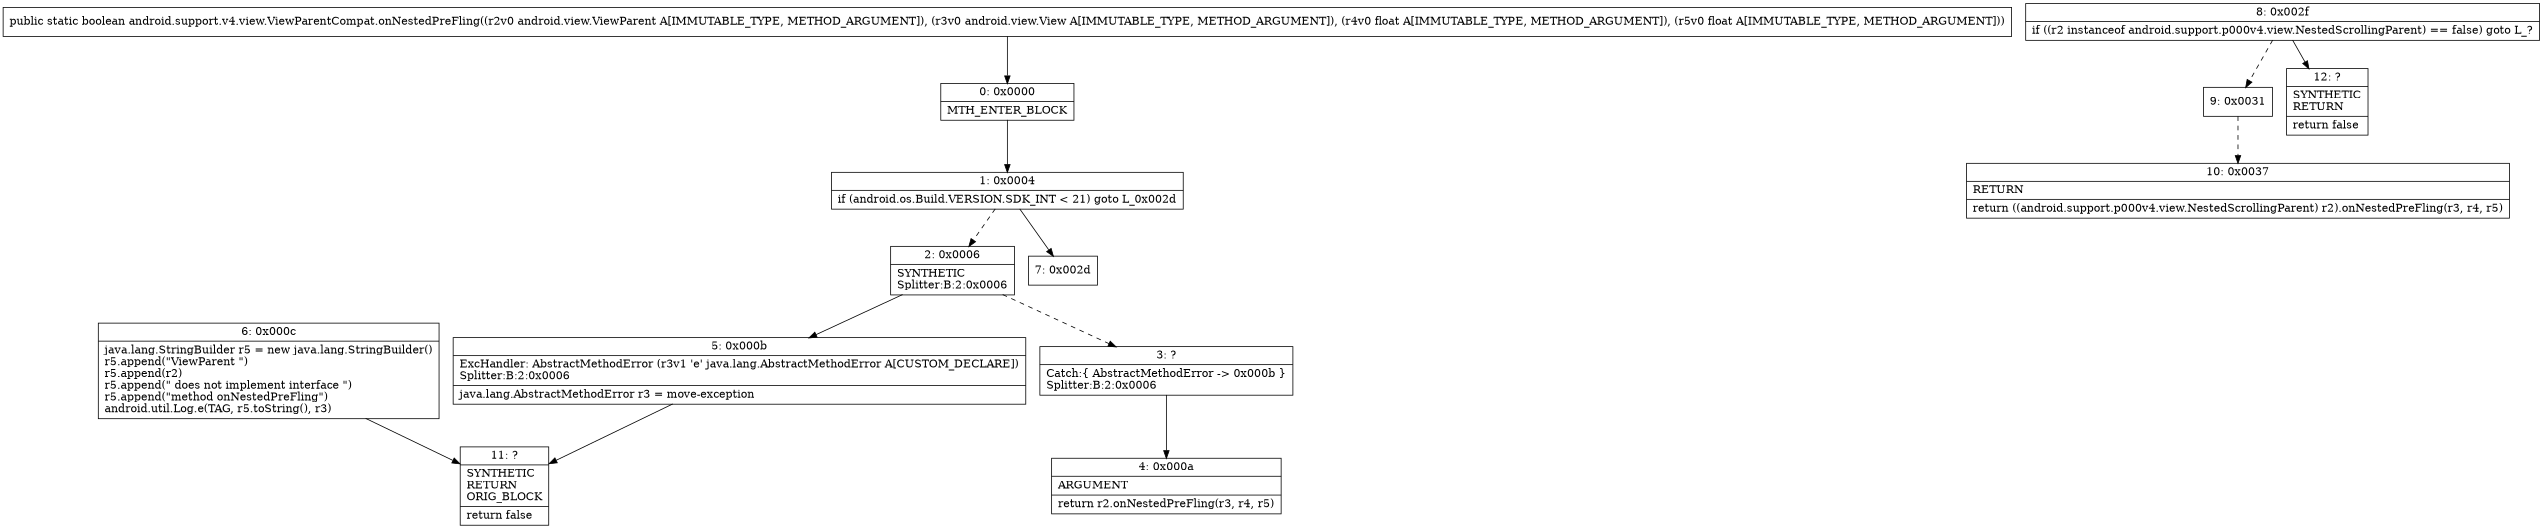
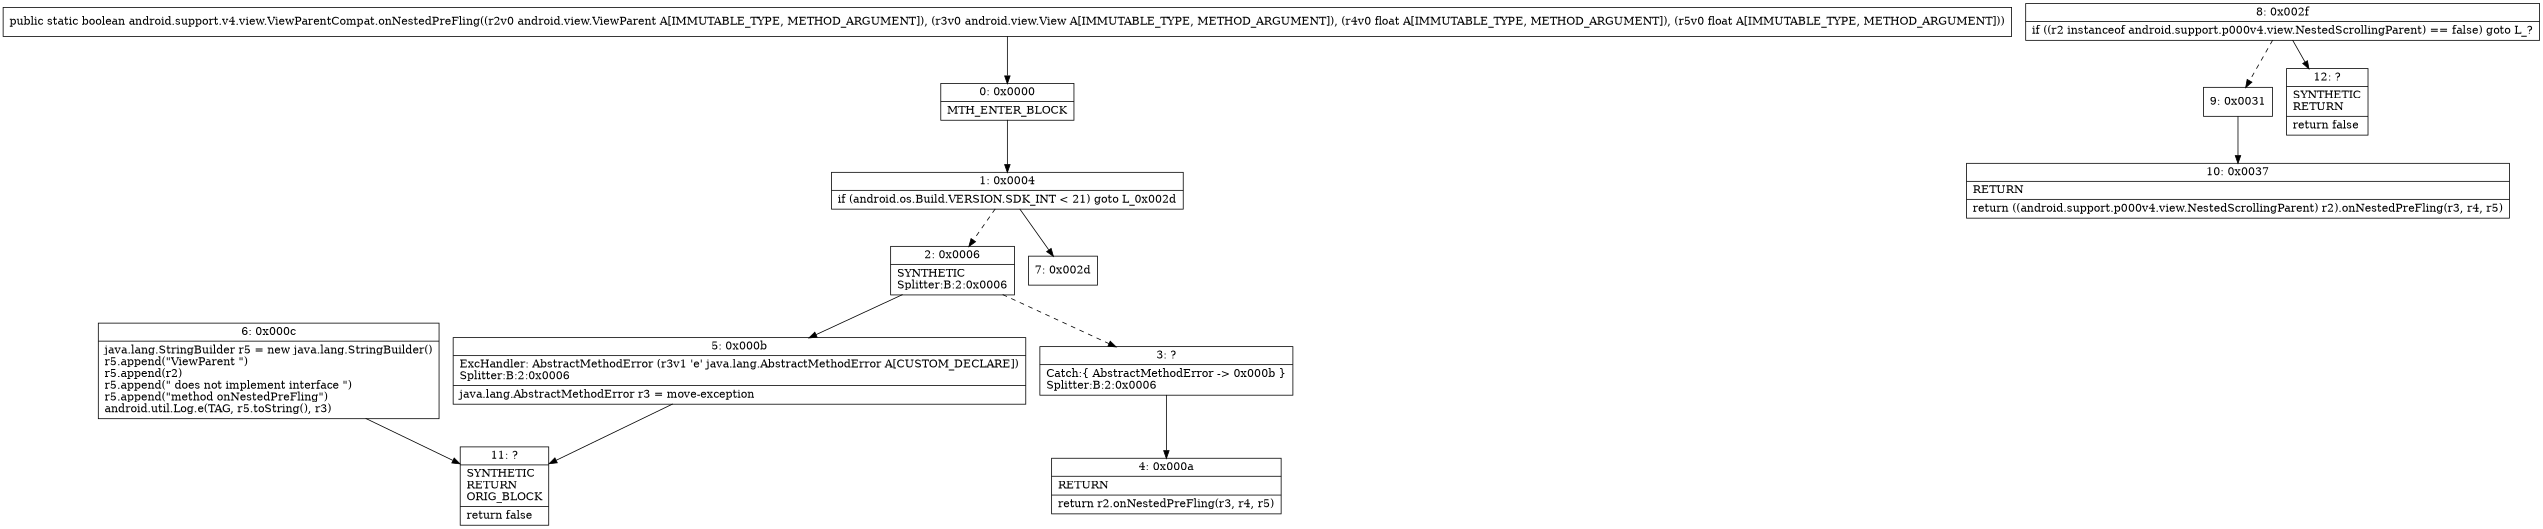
edge "9: 0x0031" -> "10: 0x0037": style dashed -> solid
node "4: 0x000a": text "ARGUMENT" -> "RETURN"
